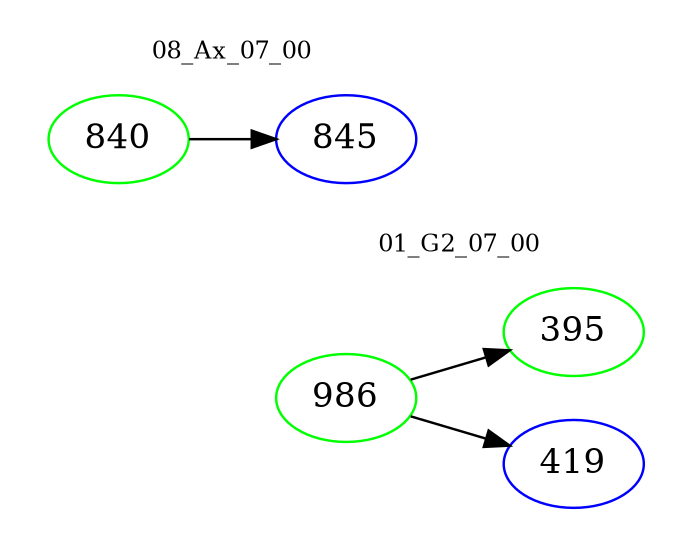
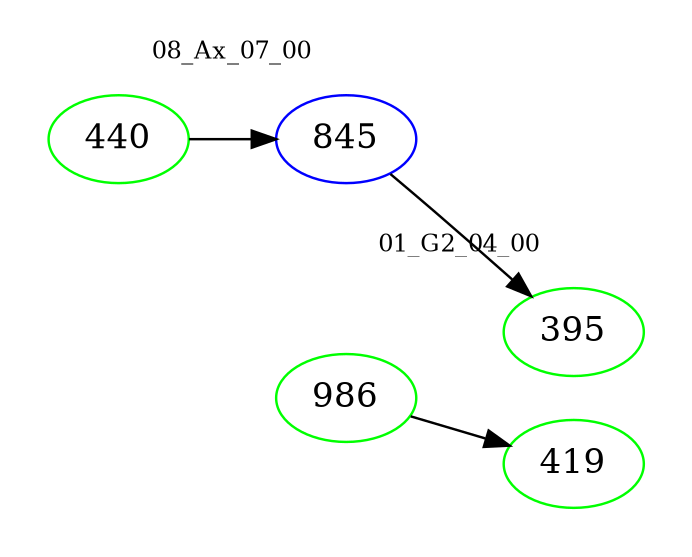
node "840": label "840" -> "440"
cluster "01_G2_07_00": label "01_G2_07_00" -> "01_G2_04_00"
edge "986" -> "395": now "845" -> "395"
node "419": color blue -> green
